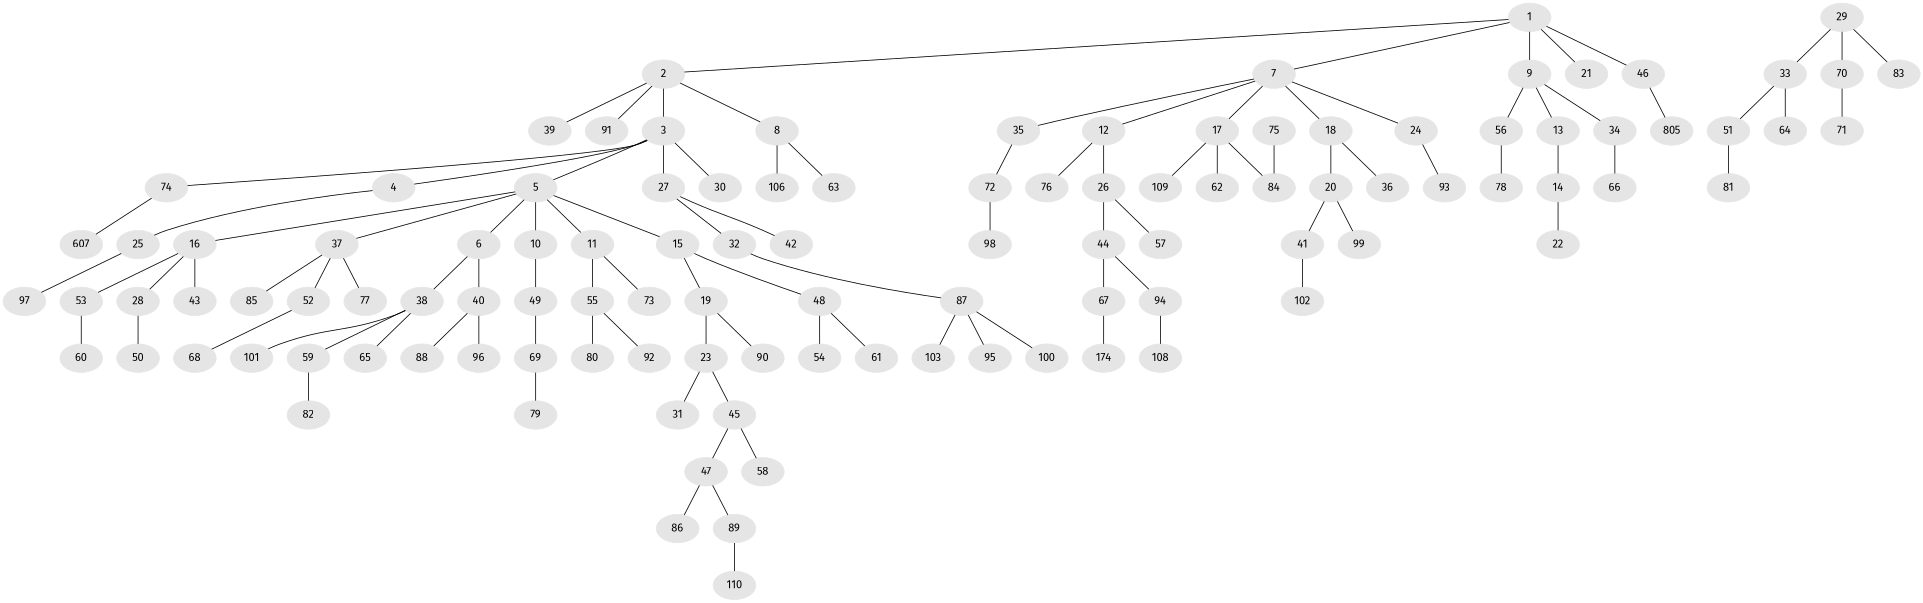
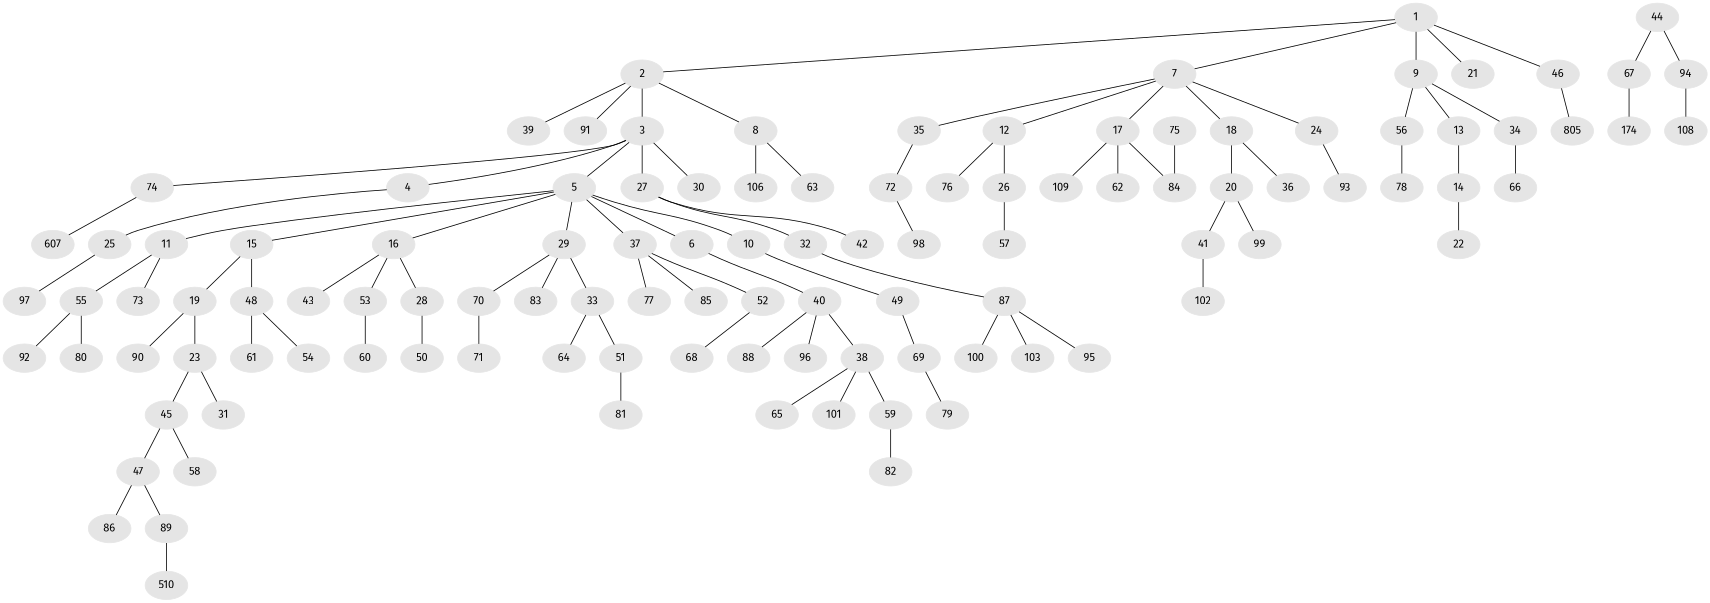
edge "5" -- "29": added
edge "26" -- "44": removed
edge "6" -- "38": now "40" -- "38"
node "110": label "110" -> "510"
